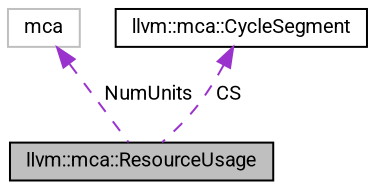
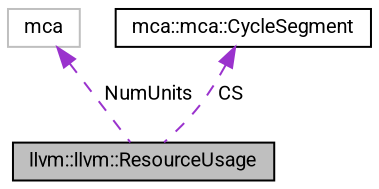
node "llvm::mca::CycleSegment": label "llvm::mca::CycleSegment" -> "mca::mca::CycleSegment"
node "llvm::mca::ResourceUsage": label "llvm::mca::ResourceUsage" -> "llvm::llvm::ResourceUsage"
